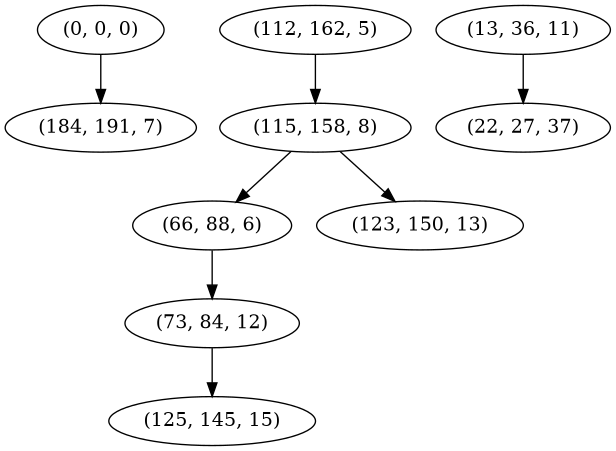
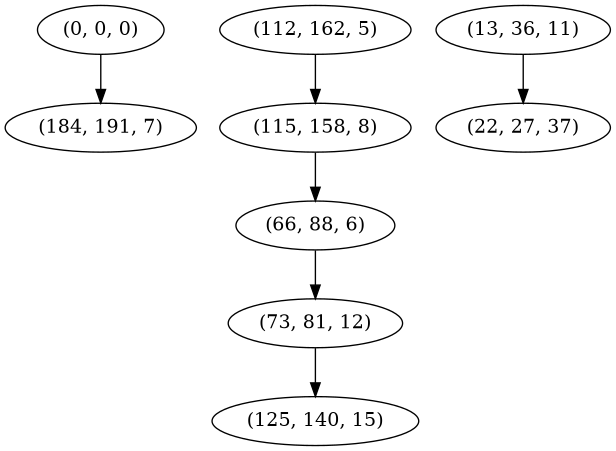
node "(123, 150, 13)": removed
node "(73, 84, 12)": label "(73, 84, 12)" -> "(73, 81, 12)"
node "(125, 145, 15)": label "(125, 145, 15)" -> "(125, 140, 15)"
